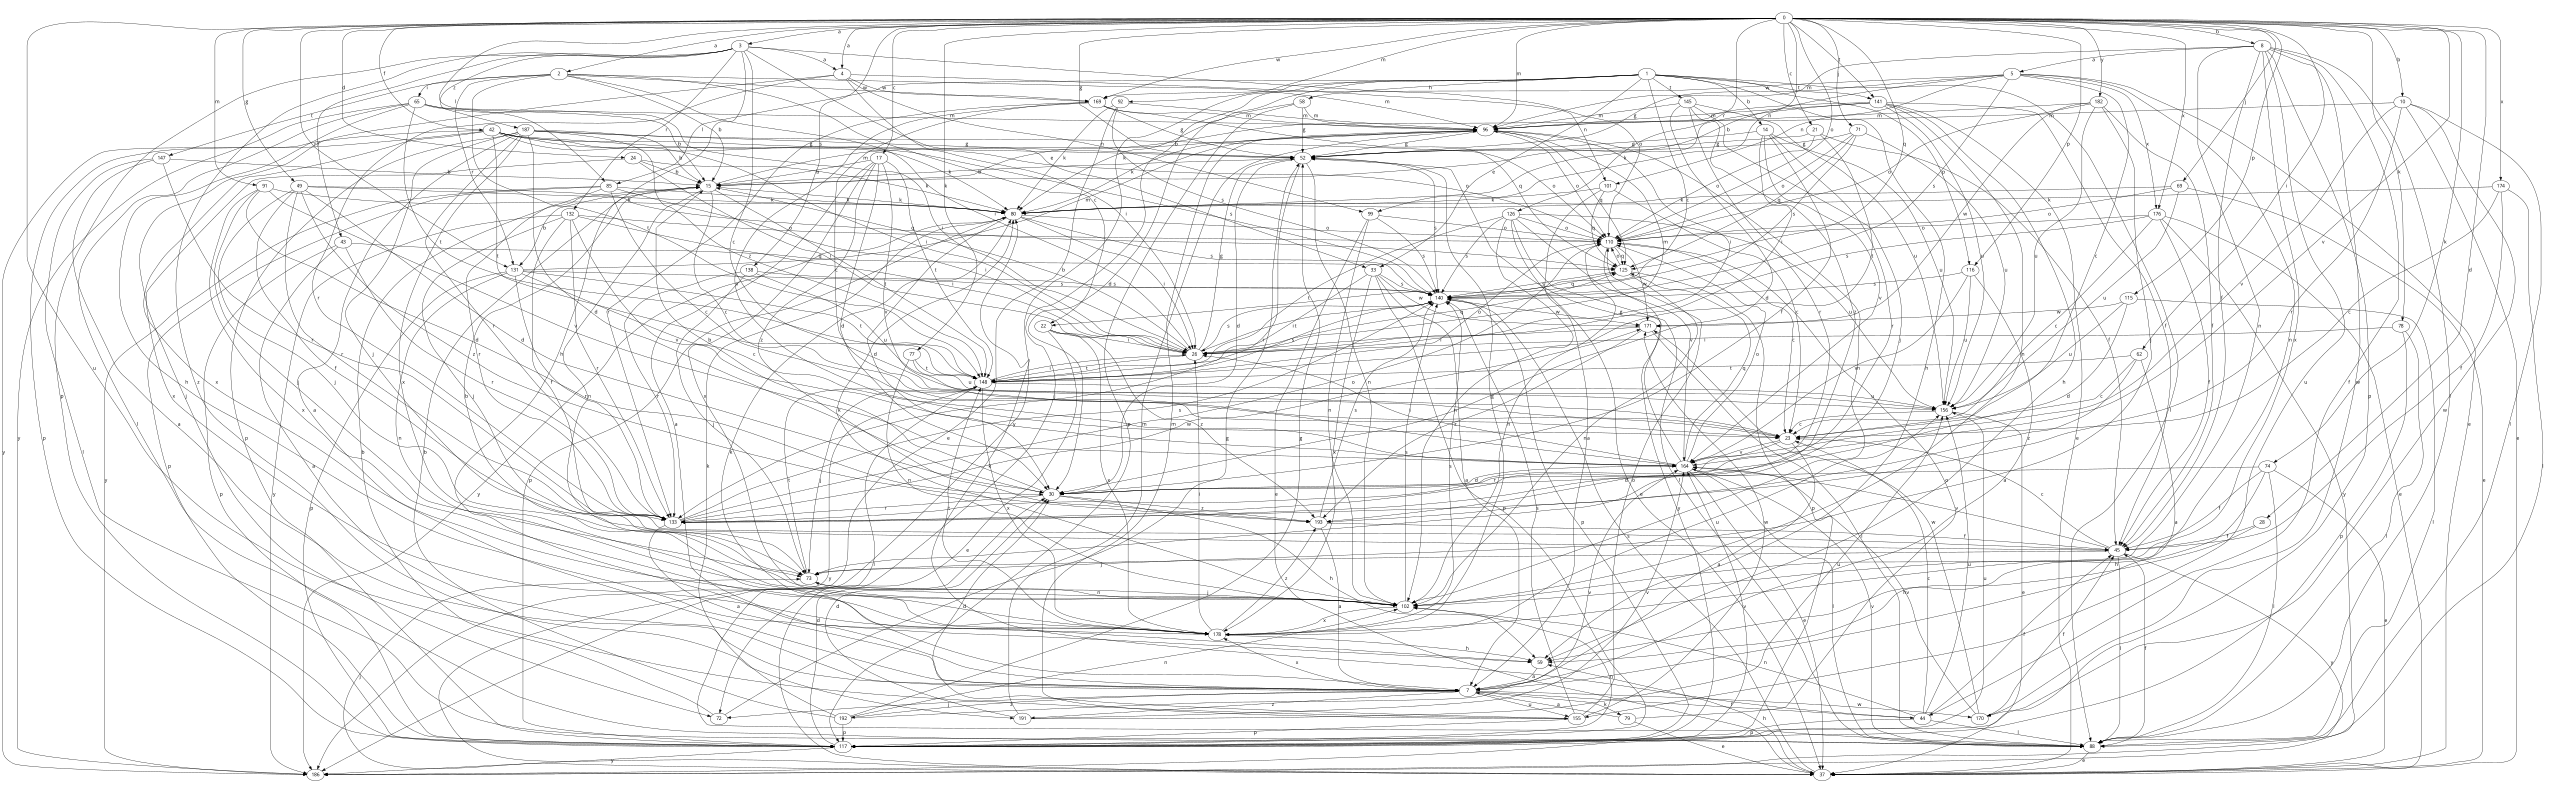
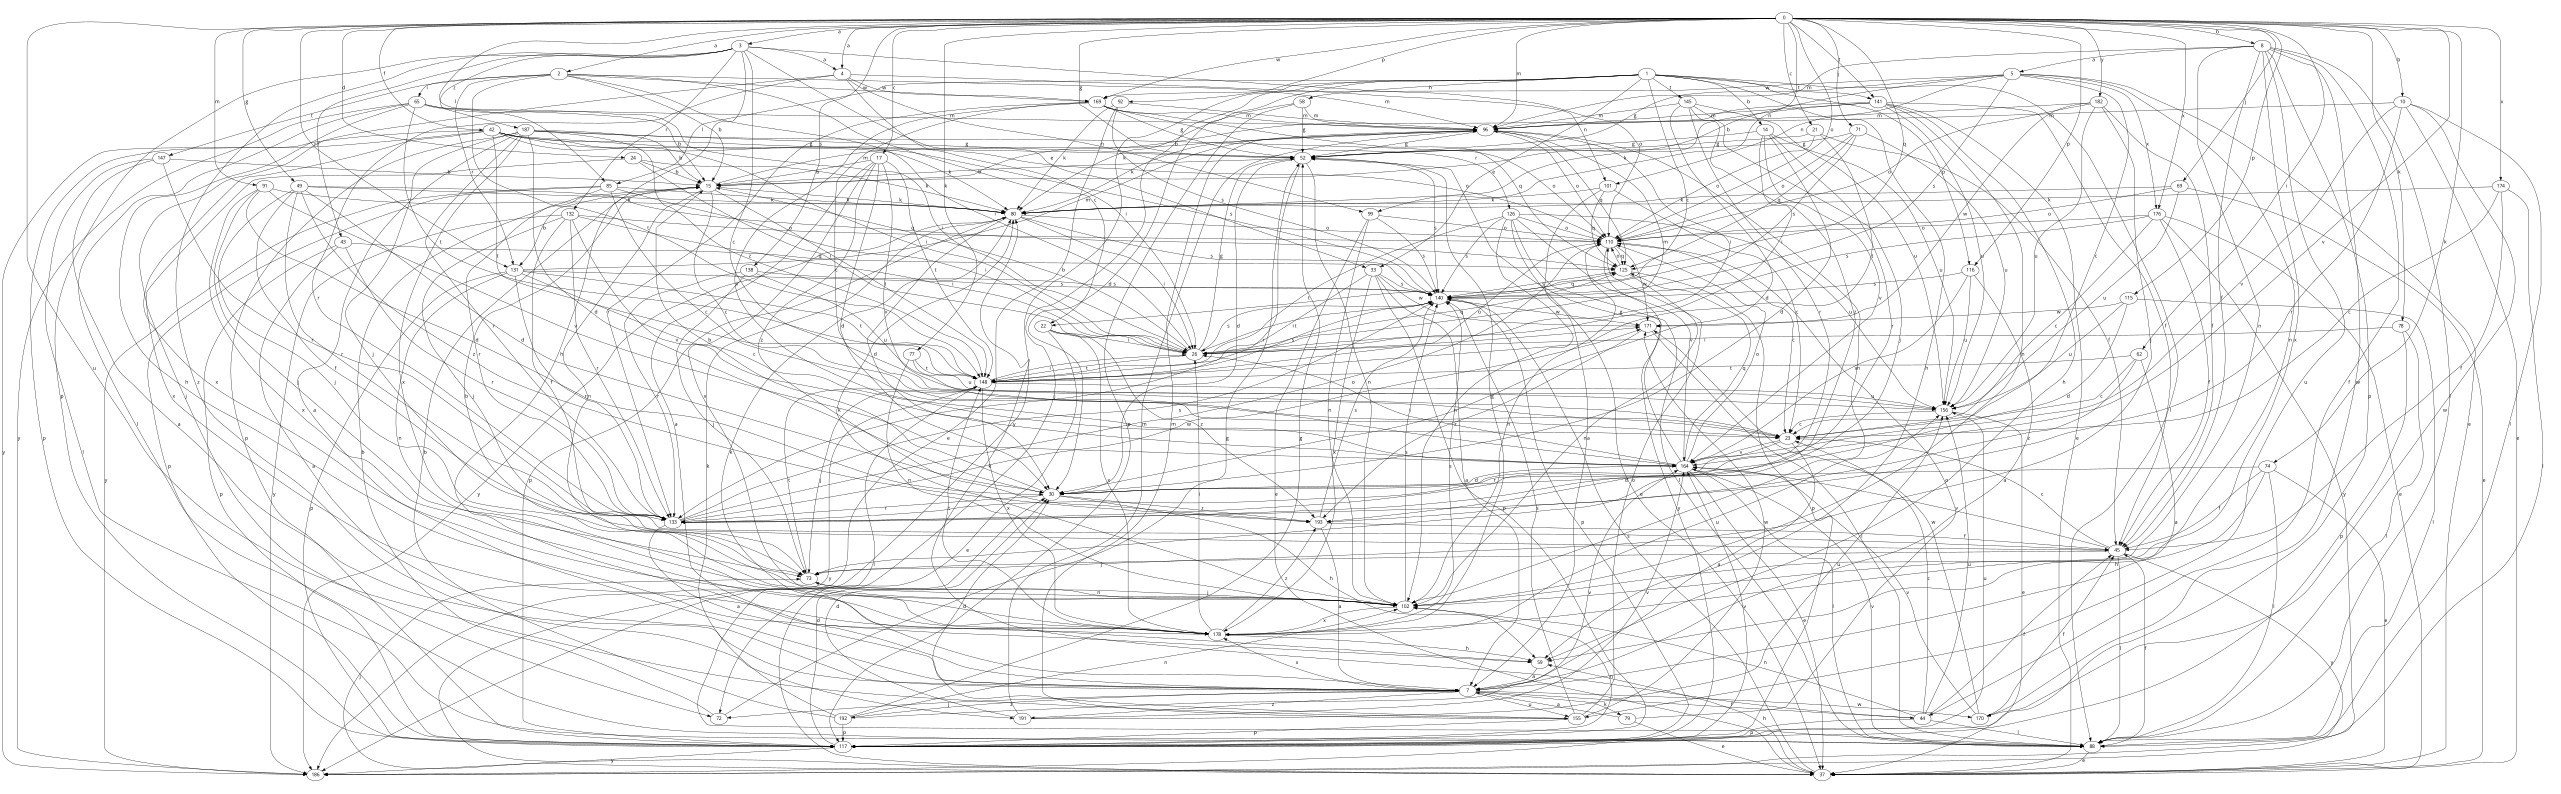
edge "0" -> "92": label "m" -> "p"
edge "0" -> "126": now "169" -> "126"
edge "14" -> "30": label "f" -> "d"
edge "171" -> "26": reversed
node "28": removed
